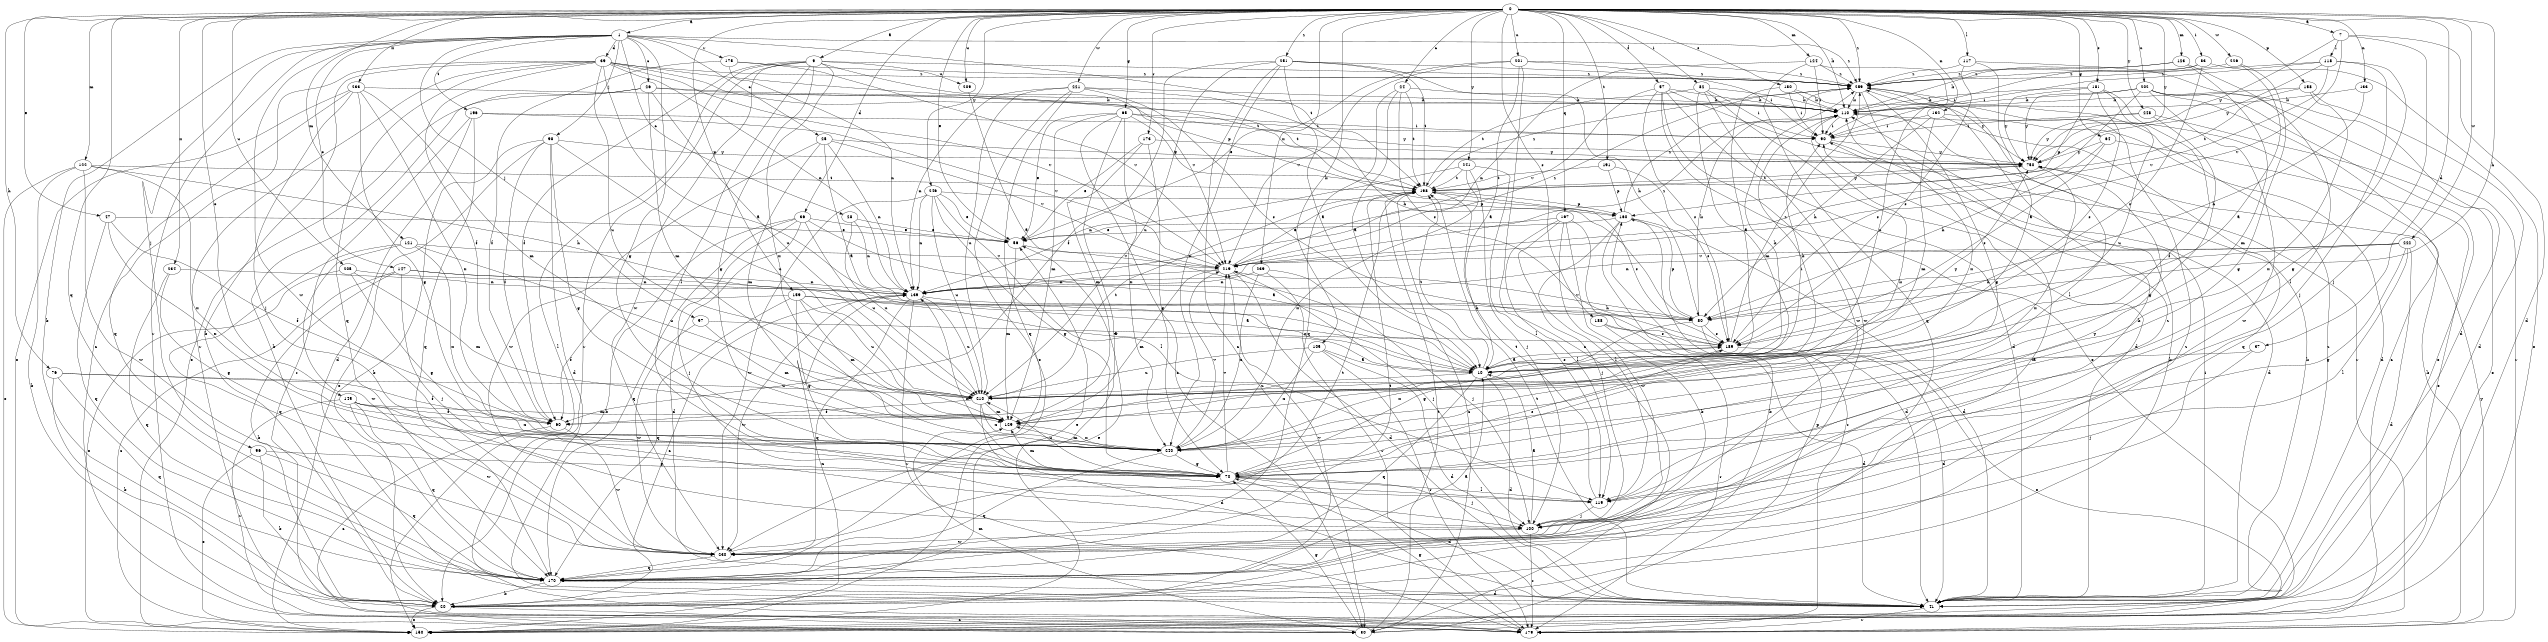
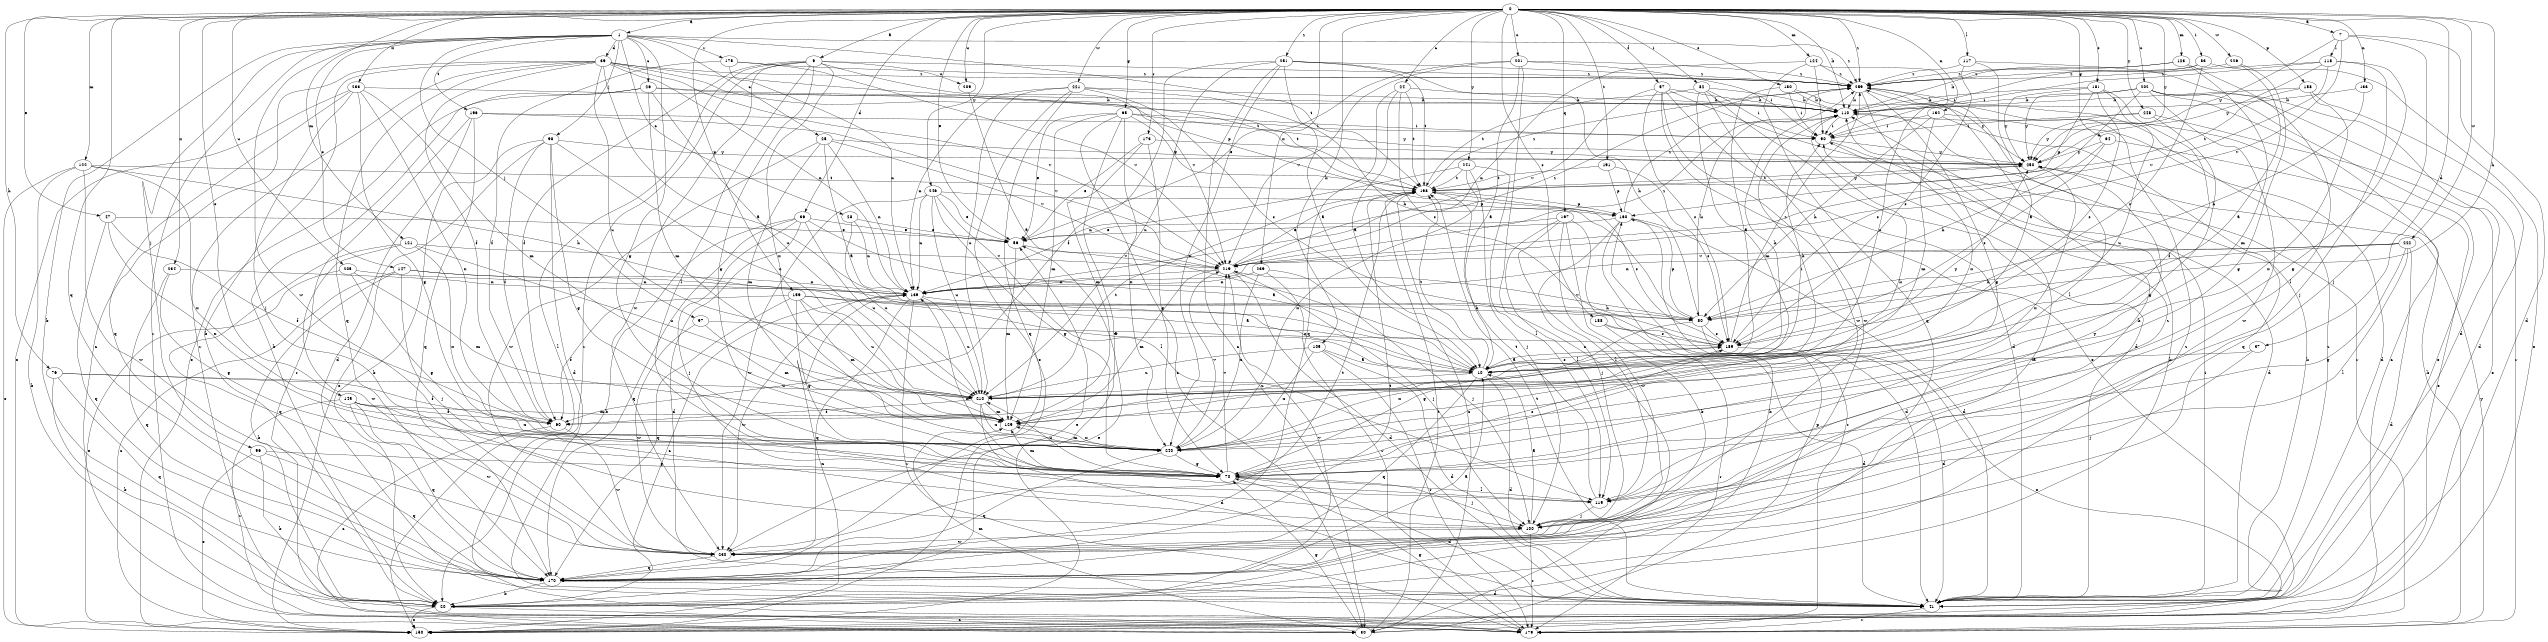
node "750": label "750" -> "250"
